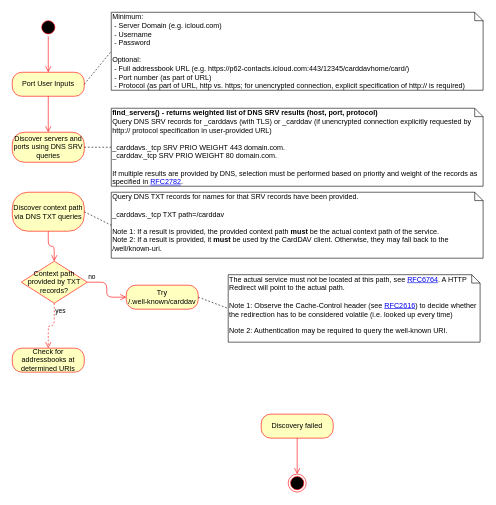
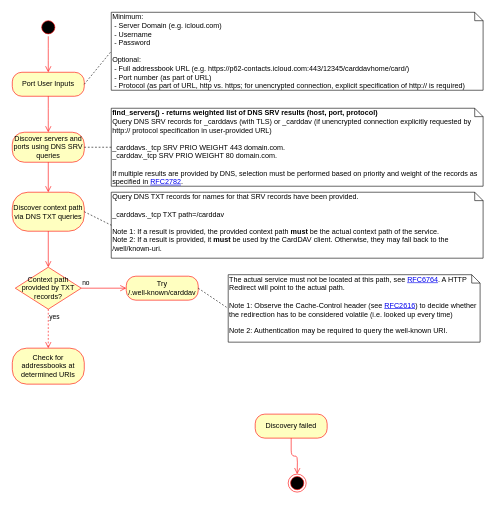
edge "Discover servers and ports using DNS SRV queries" -> "Discover context path via DNS TXT queries": added
node "Context path provided by TXT records?": moved (54, 282) -> (48, 288)
node "Try /.well-known/carddav": moved (162, 297) -> (162, 288)
node "Check for addressbooks at determined URIs": size 72x24 -> 72x36
node "Discovery failed": moved (297, 426) -> (291, 426)
